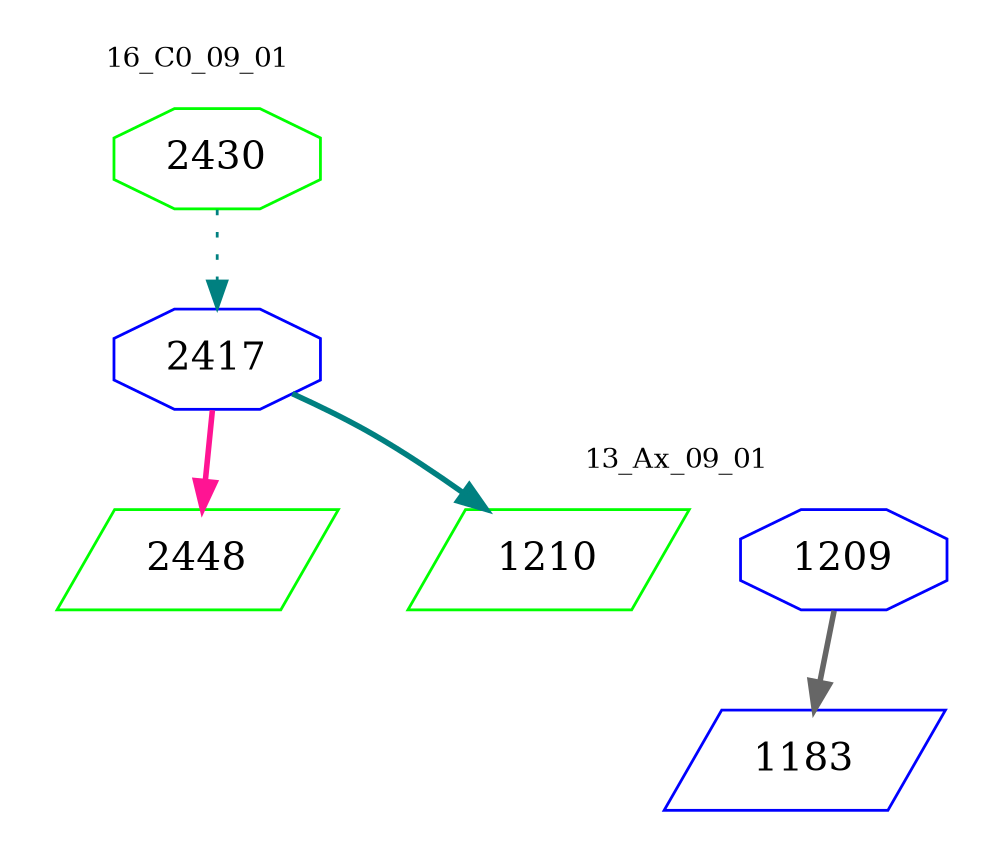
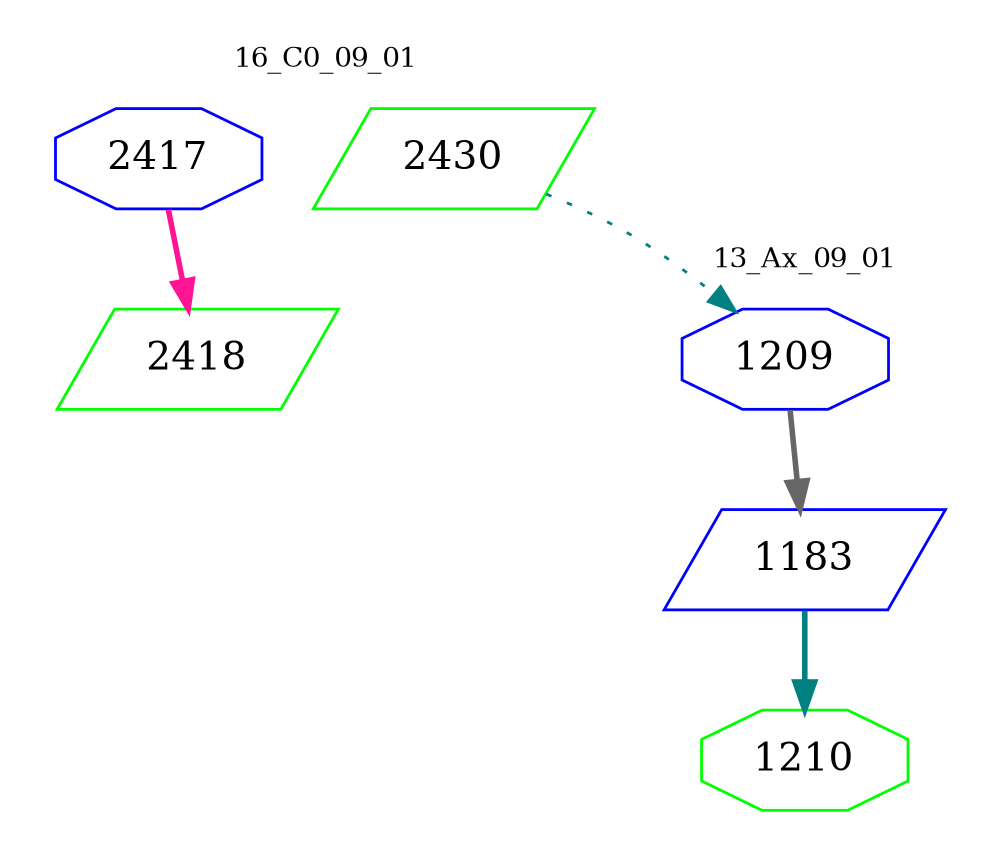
node "2430": shape octagon -> parallelogram
edge "2430" -> "2417": now "2430" -> "1209"
edge "2417" -> "1210": now "1183" -> "1210"
node "2448": label "2448" -> "2418"
node "1210": shape parallelogram -> octagon
